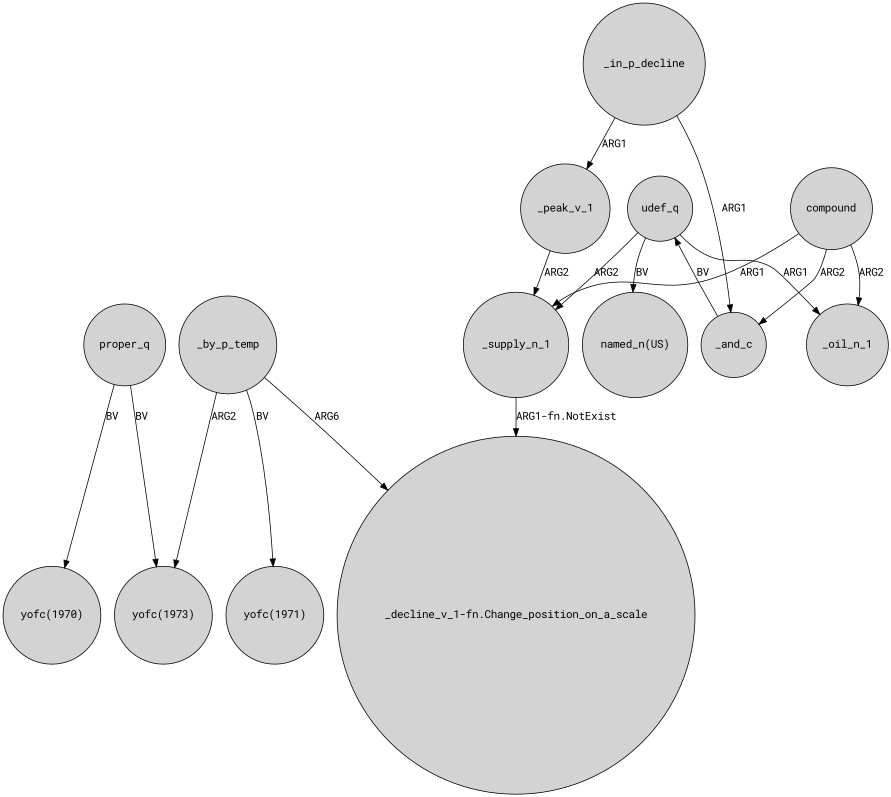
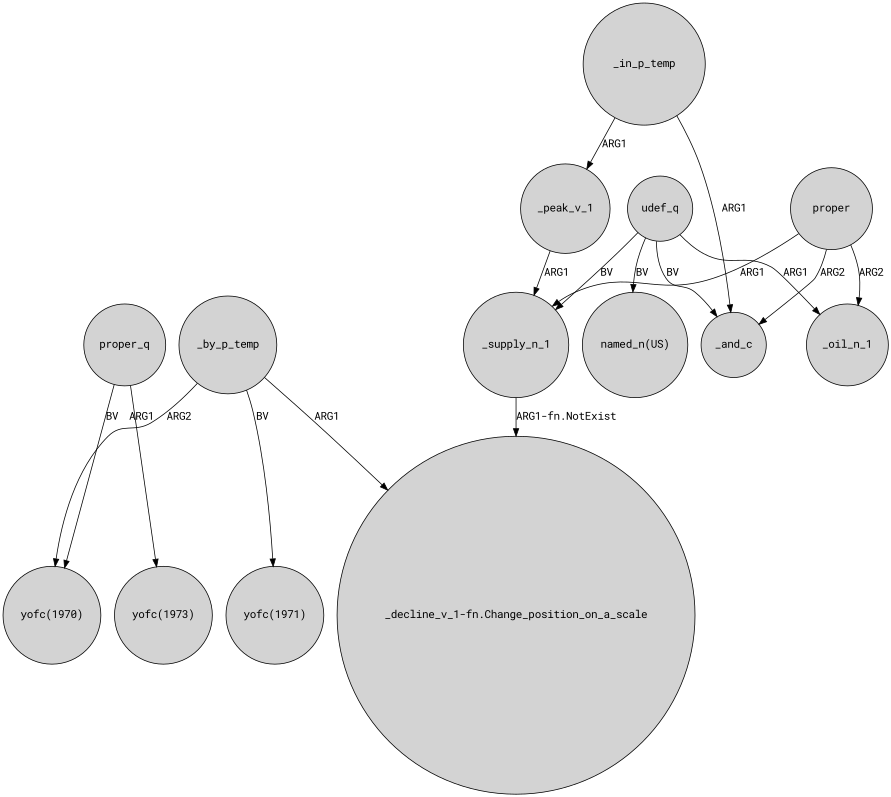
node "_in_p_decline": label "_in_p_decline" -> "_in_p_temp"
node "compound": label "compound" -> "proper"
edge "_peak_v_1" -> "_supply_n_1": label "ARG2" -> "ARG1"
edge "udef_q" -> "_supply_n_1": label "ARG2" -> "BV"
edge "_and_c" -> "udef_q": reversed
edge "proper_q" -> "yofc(1973)": label "BV" -> "ARG1"
edge "_by_p_temp" -> "_decline_v_1-fn.Change_position_on_a_scale": label "ARG6" -> "ARG1"
edge "_by_p_temp" -> "yofc(1973)": now "_by_p_temp" -> "yofc(1970)"
